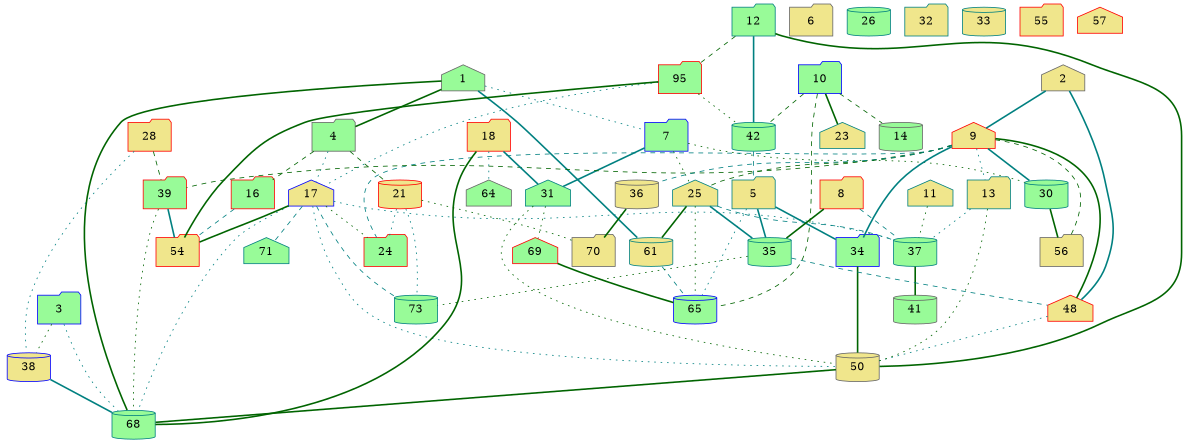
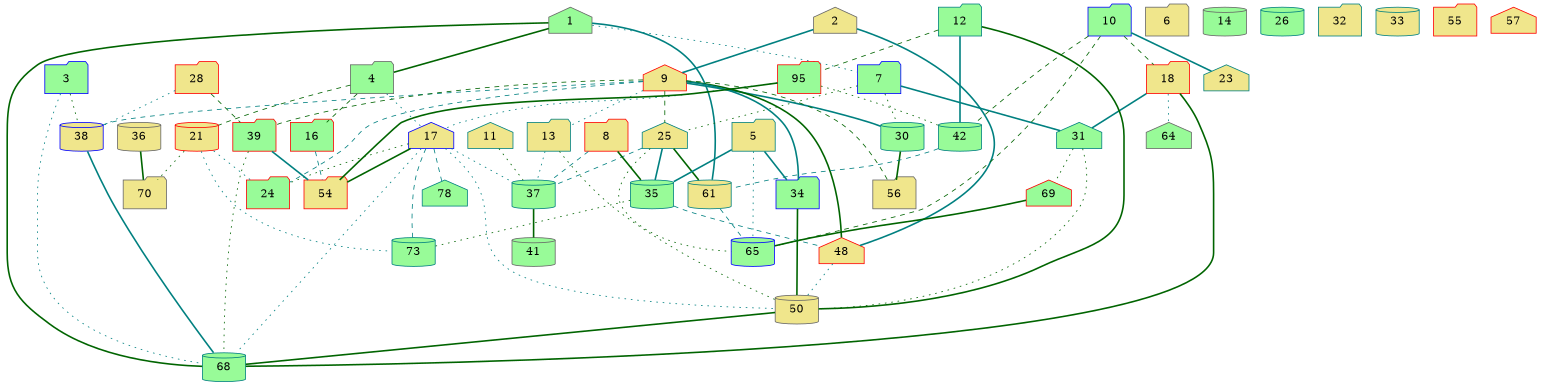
edge "10" -- "14": now "10" -- "18"
edge "10" -- "23": color darkgreen -> teal
edge "9" -- "36": now "9" -- "38"
edge "42" -- "5": now "42" -- "61"
node "71": label "71" -> "78"
